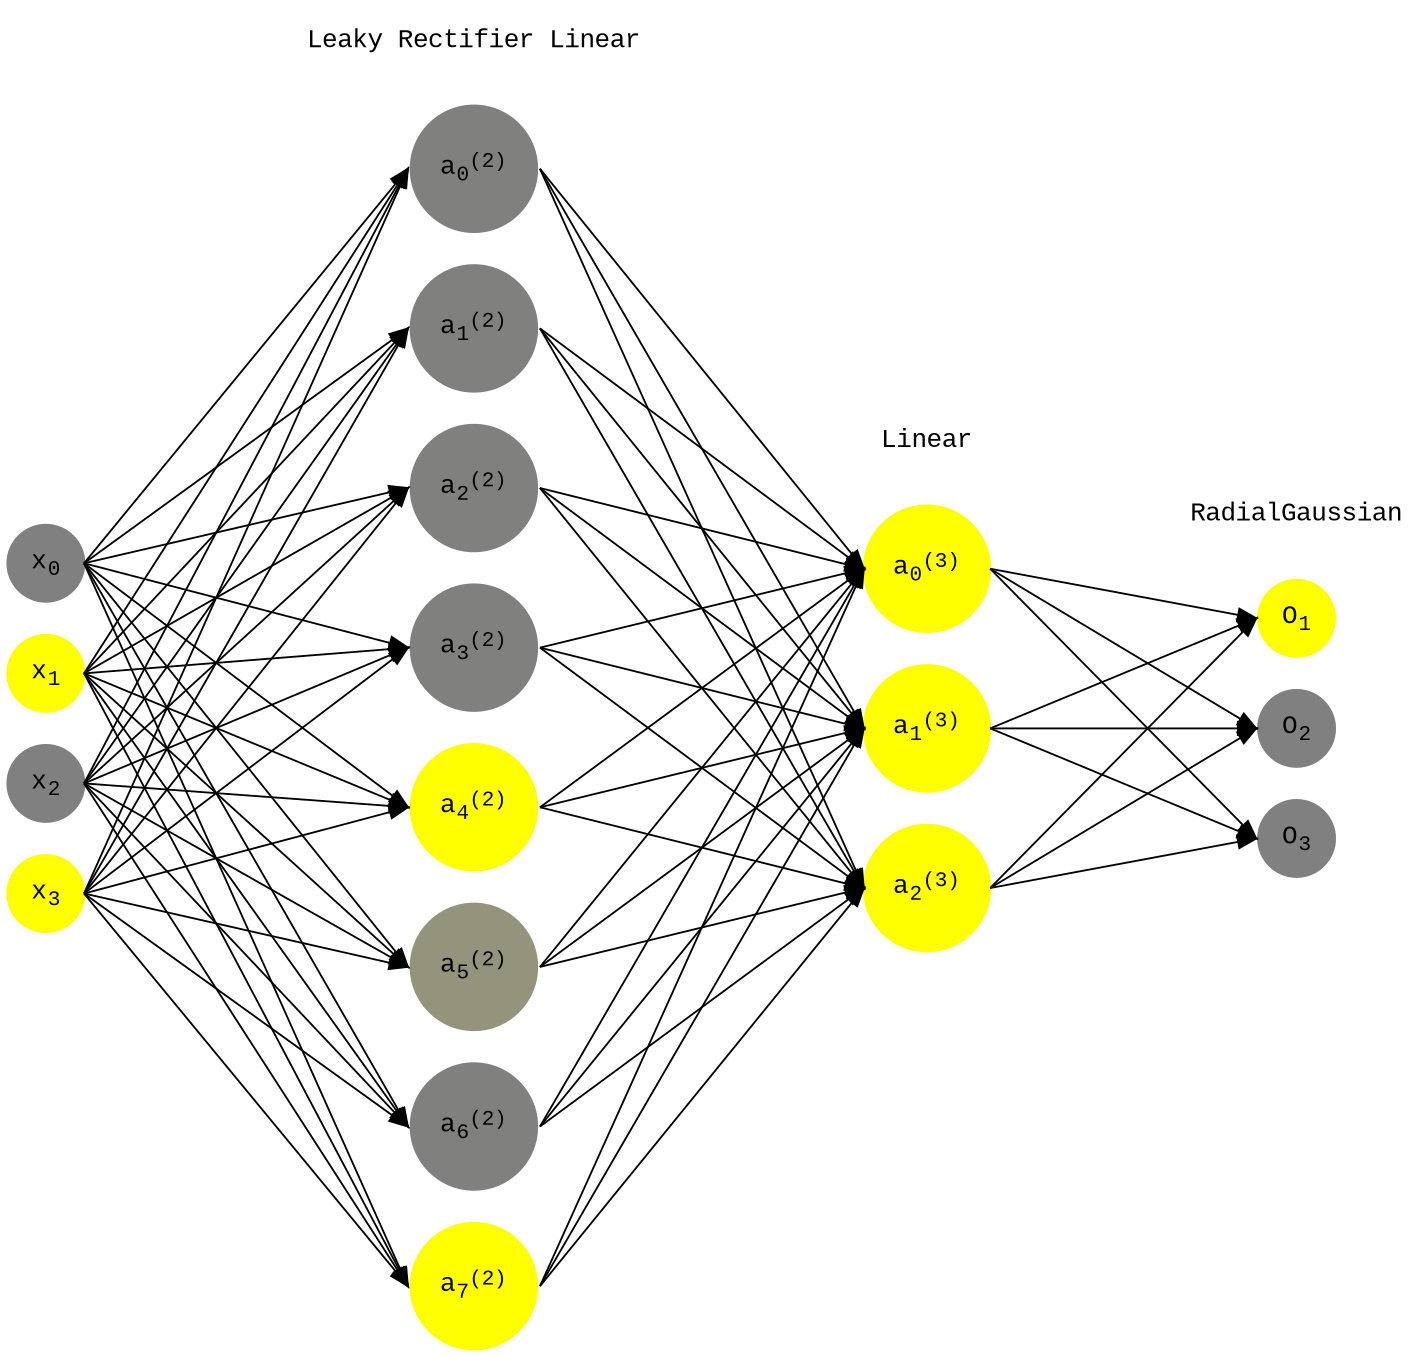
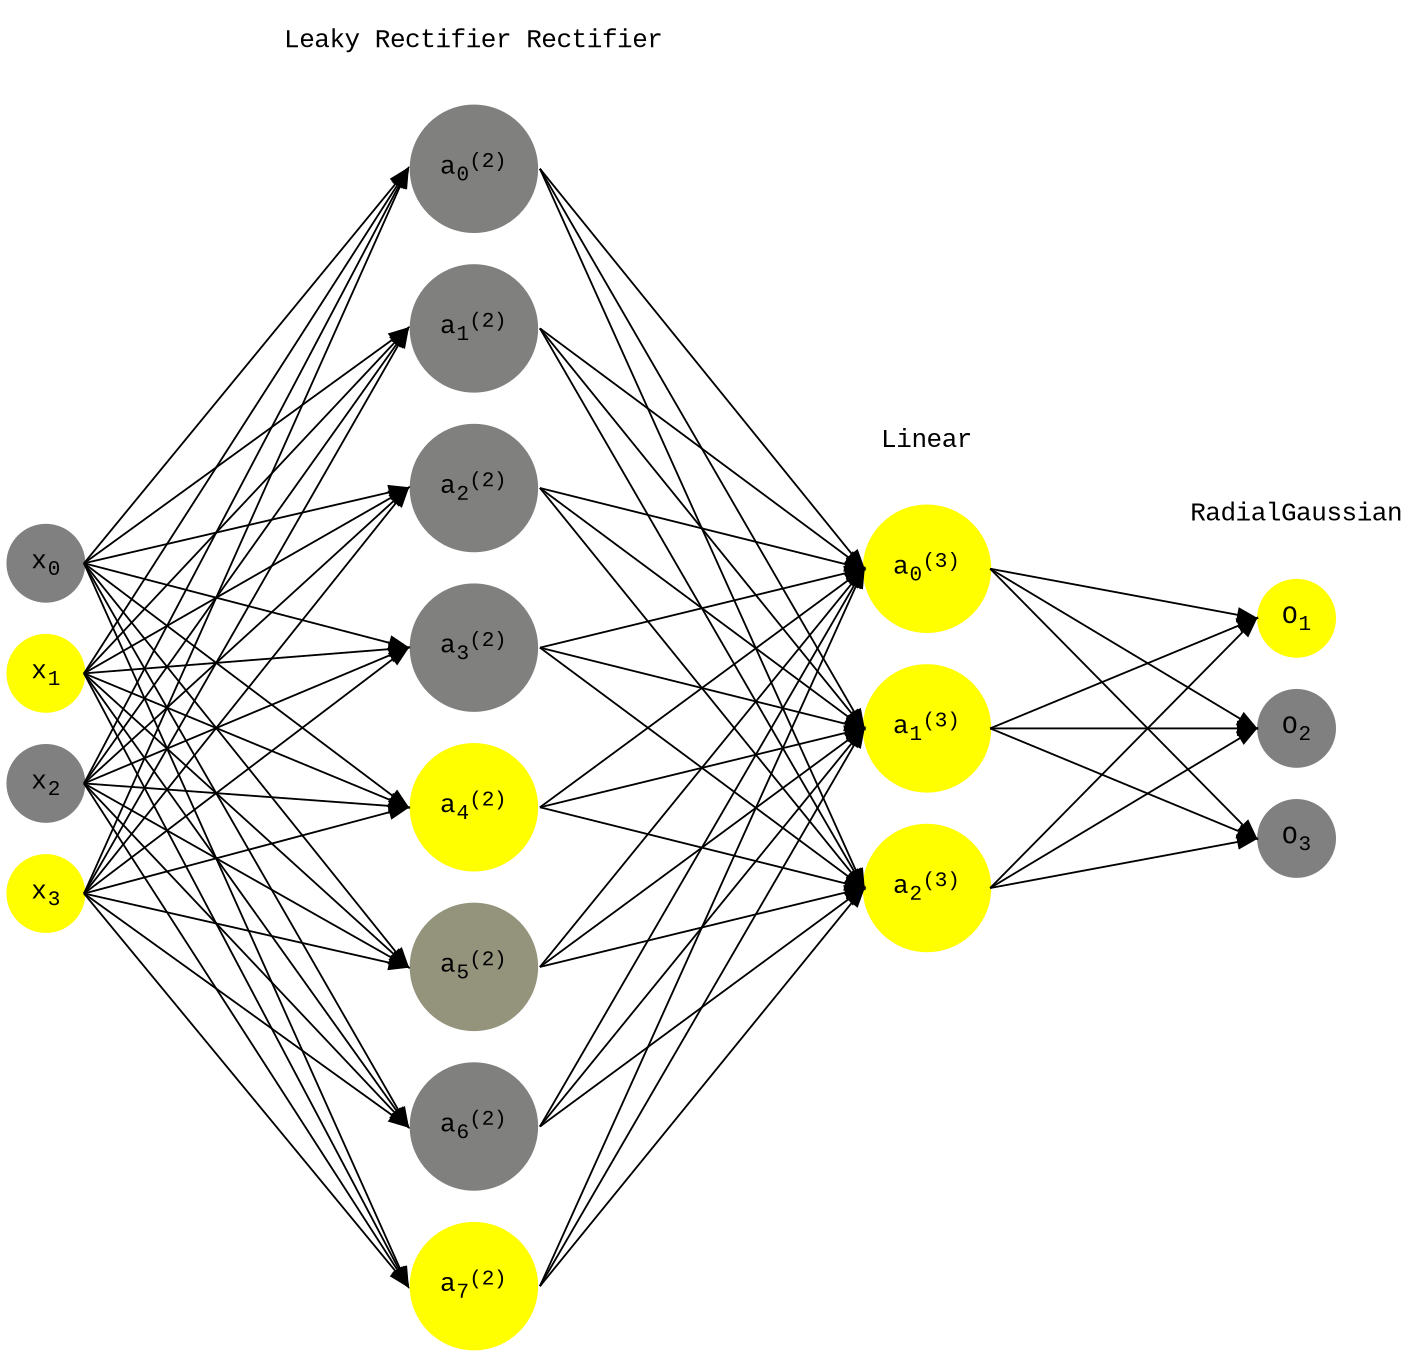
node "Leaky Rectifier Linear": label "Leaky Rectifier Linear" -> "Leaky Rectifier Rectifier"
